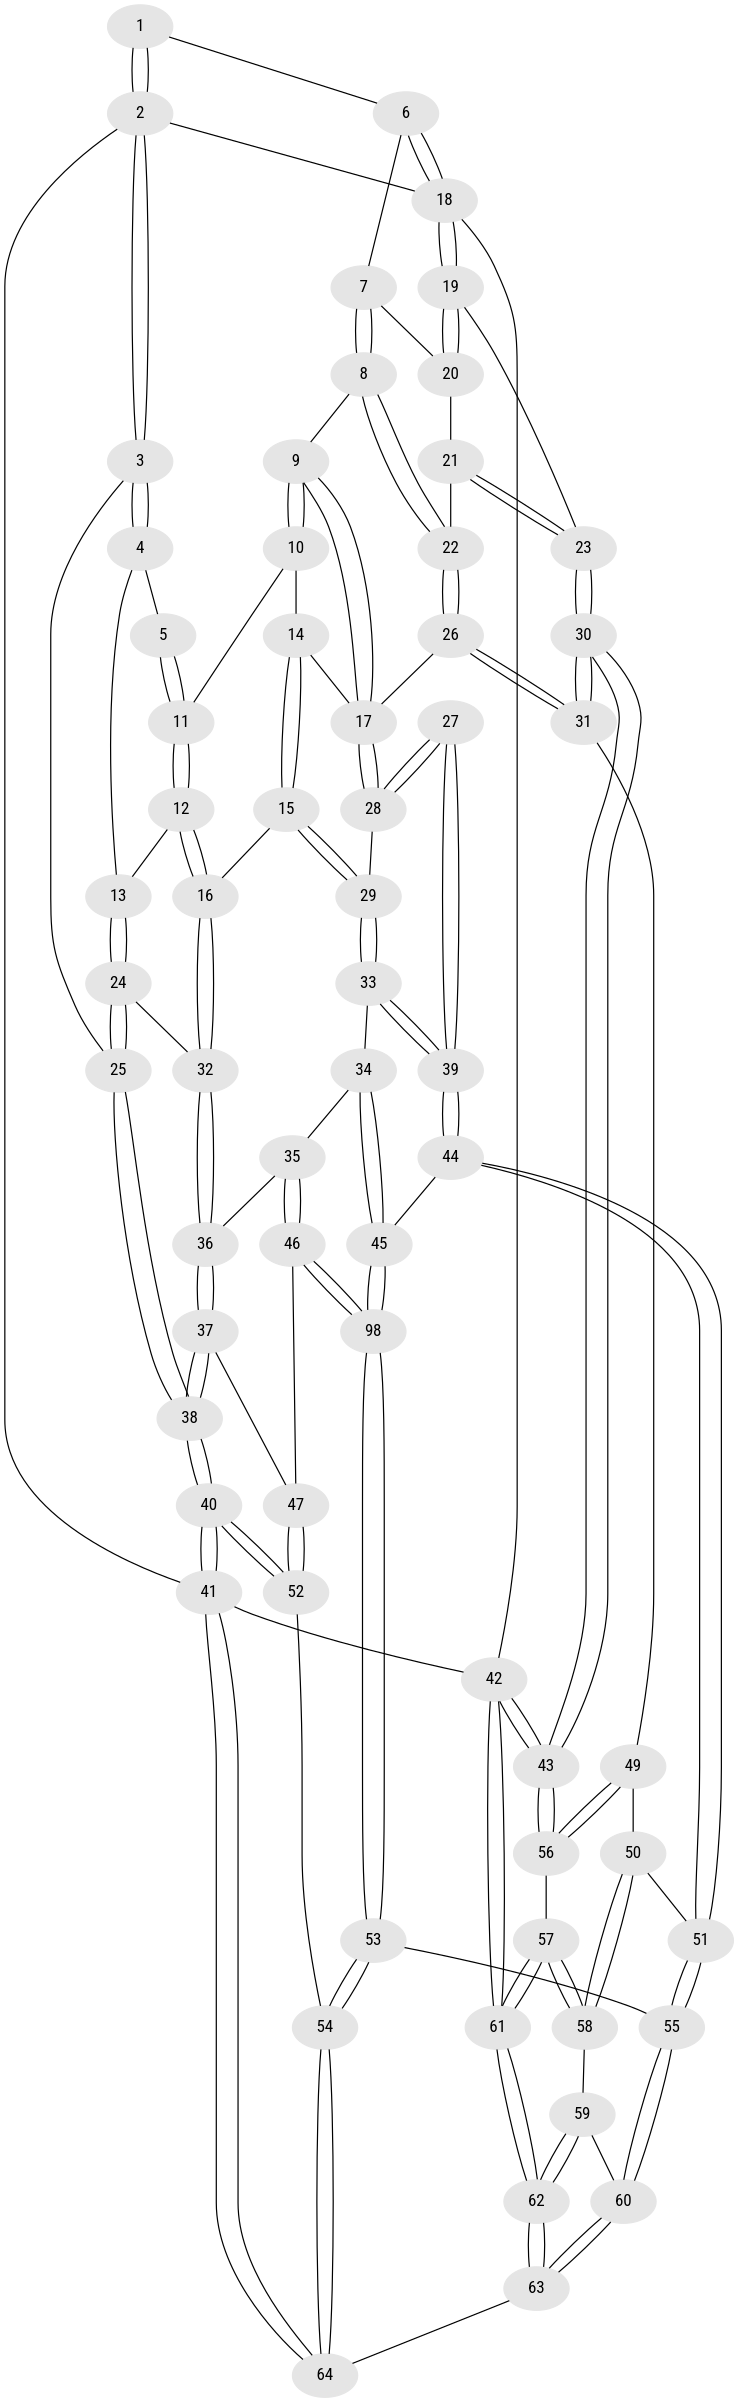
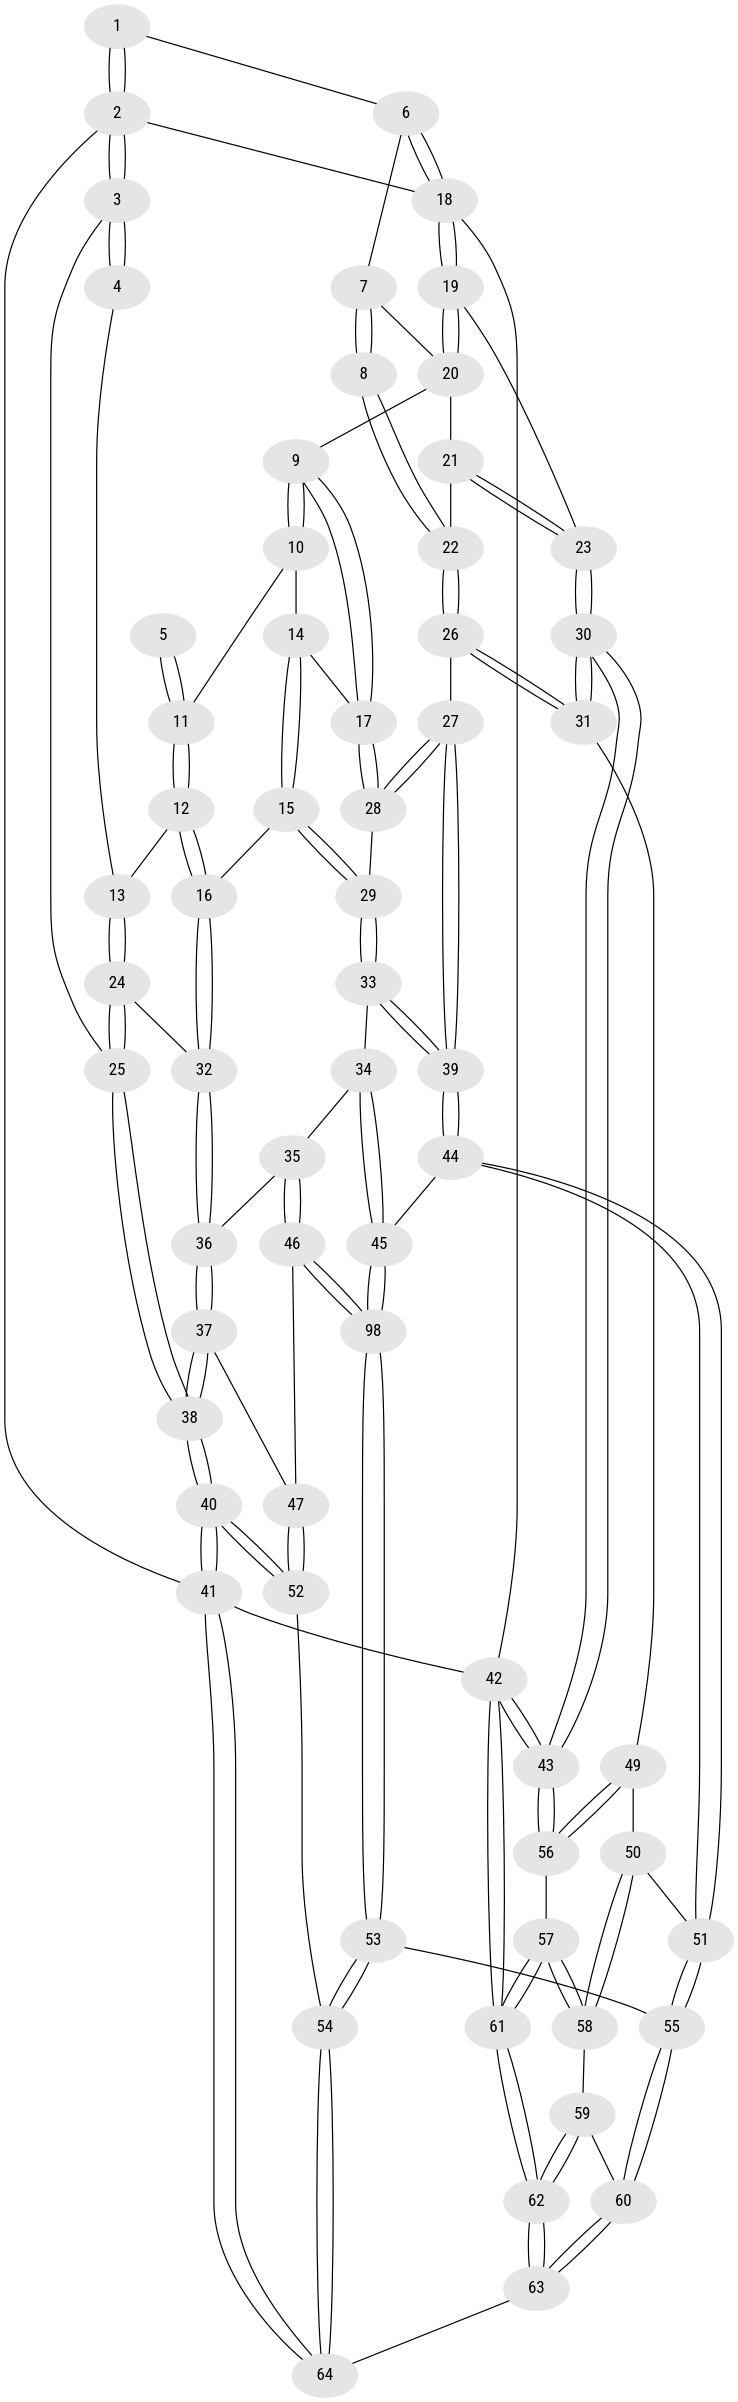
edge "8" -- "9": now "20" -- "9"
edge "4" -- "5": removed
edge "26" -- "17": now "26" -- "27"
